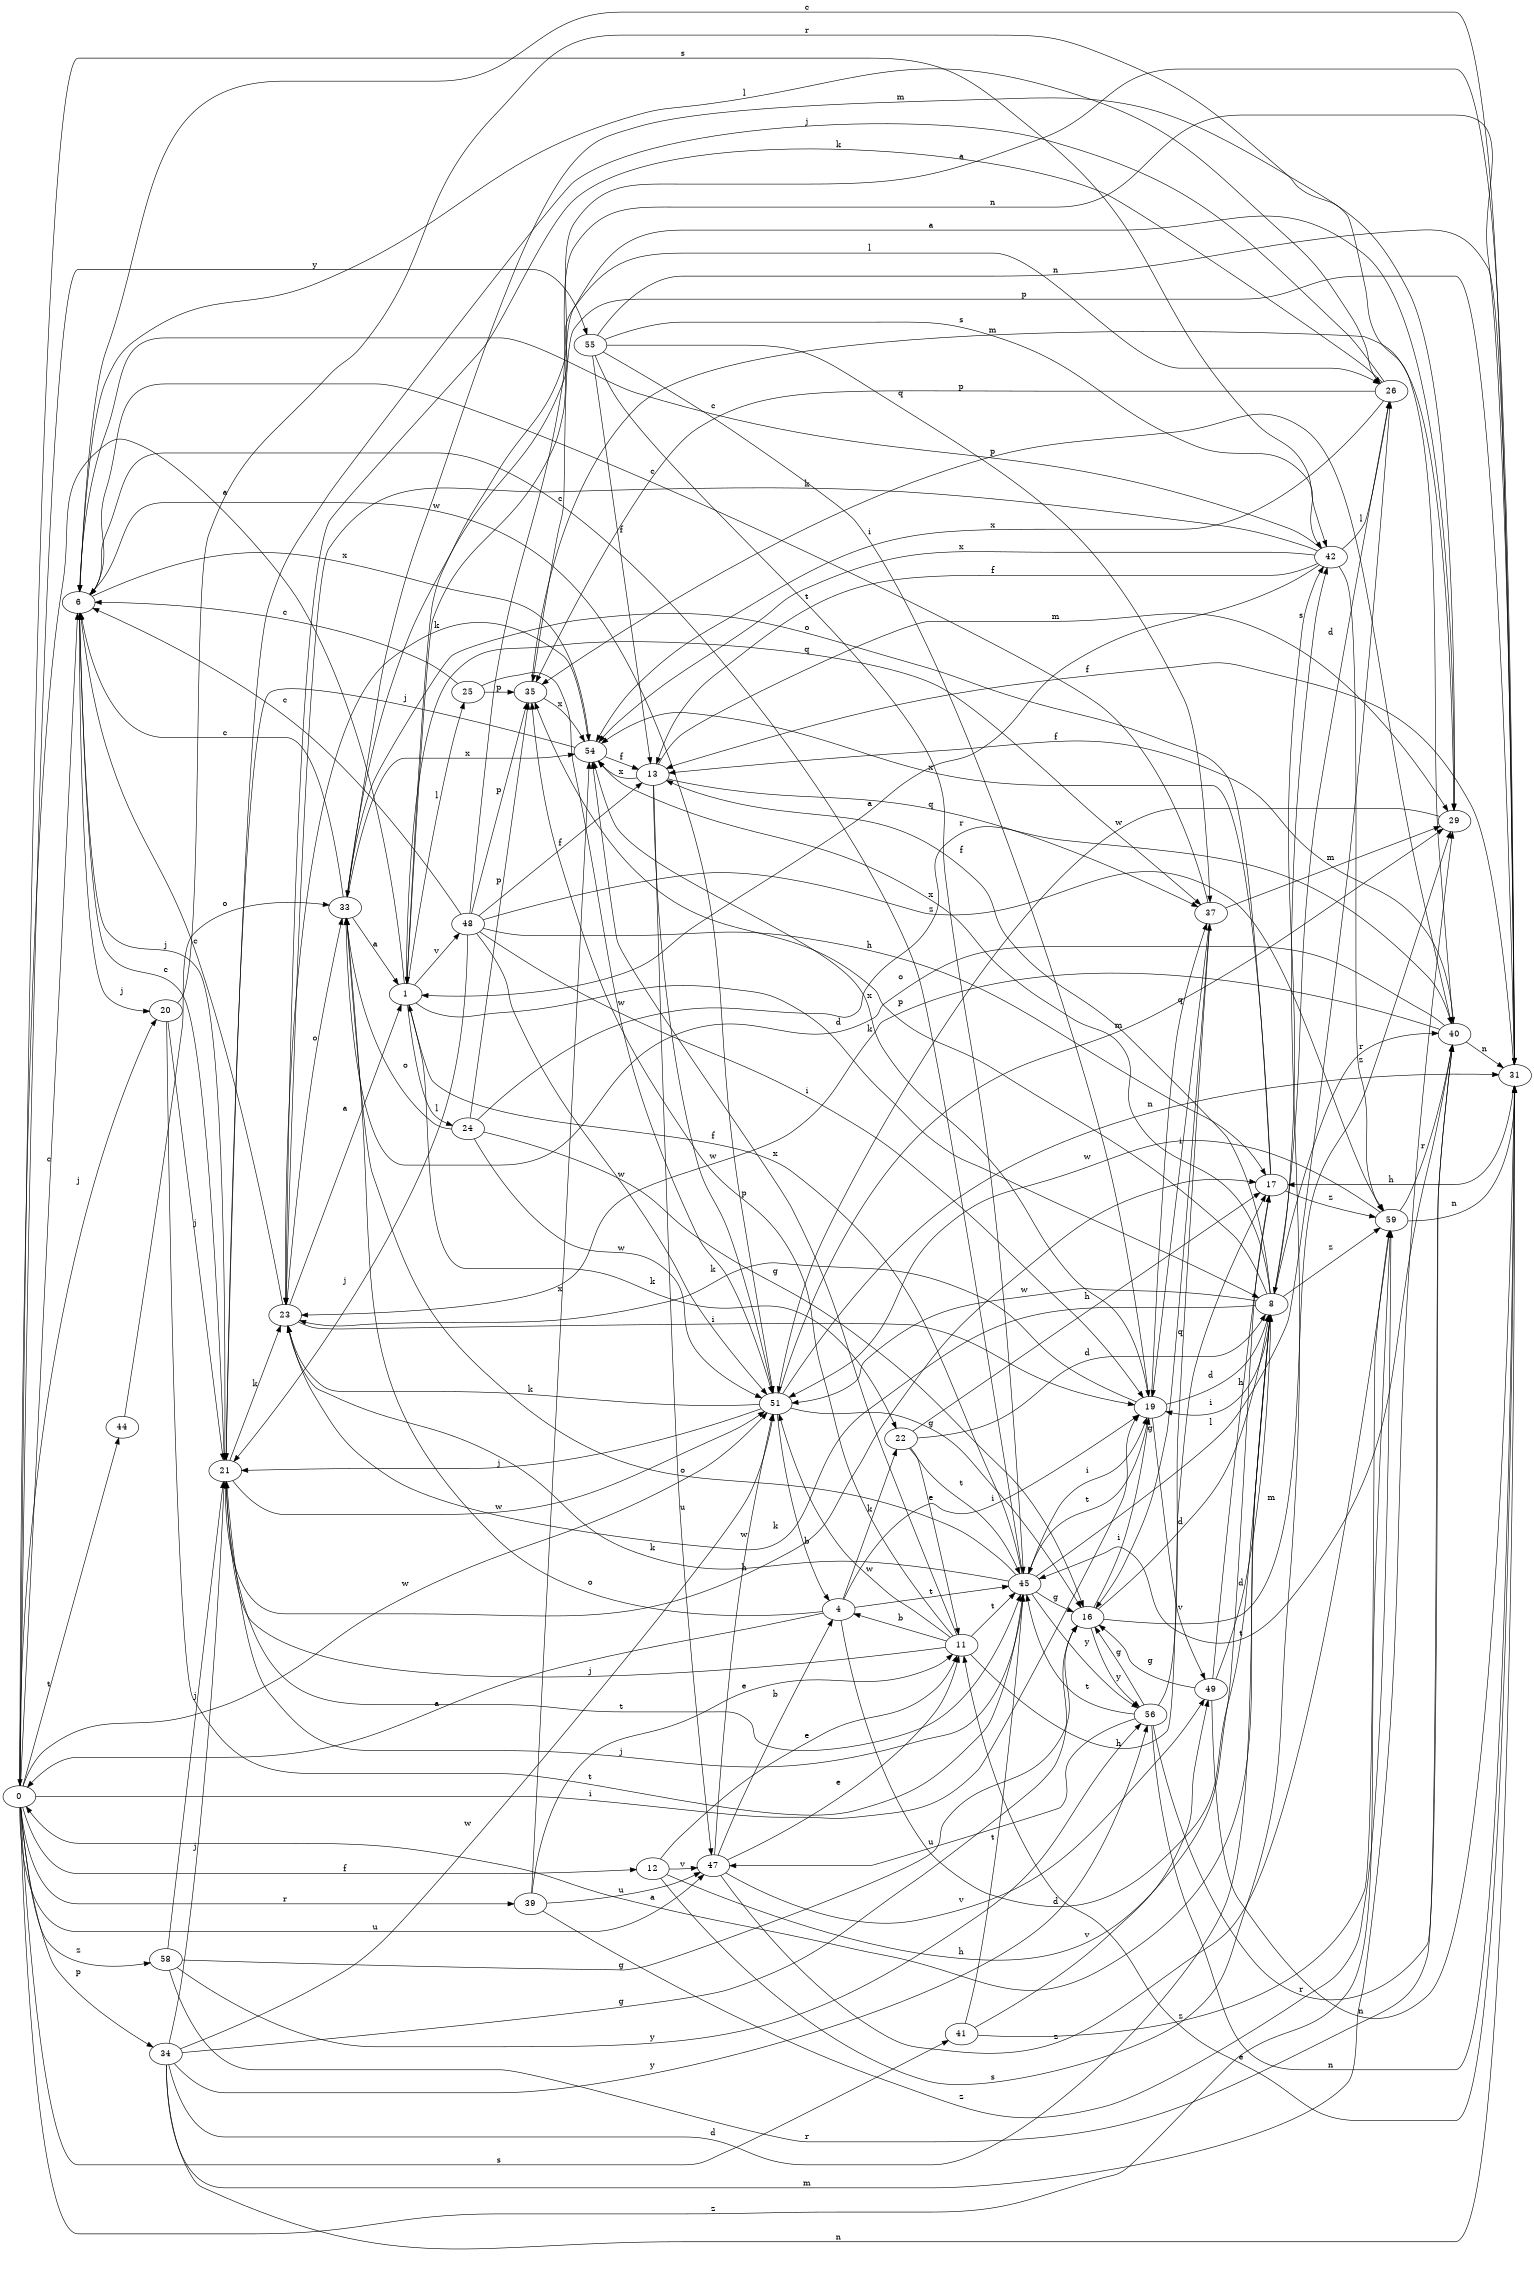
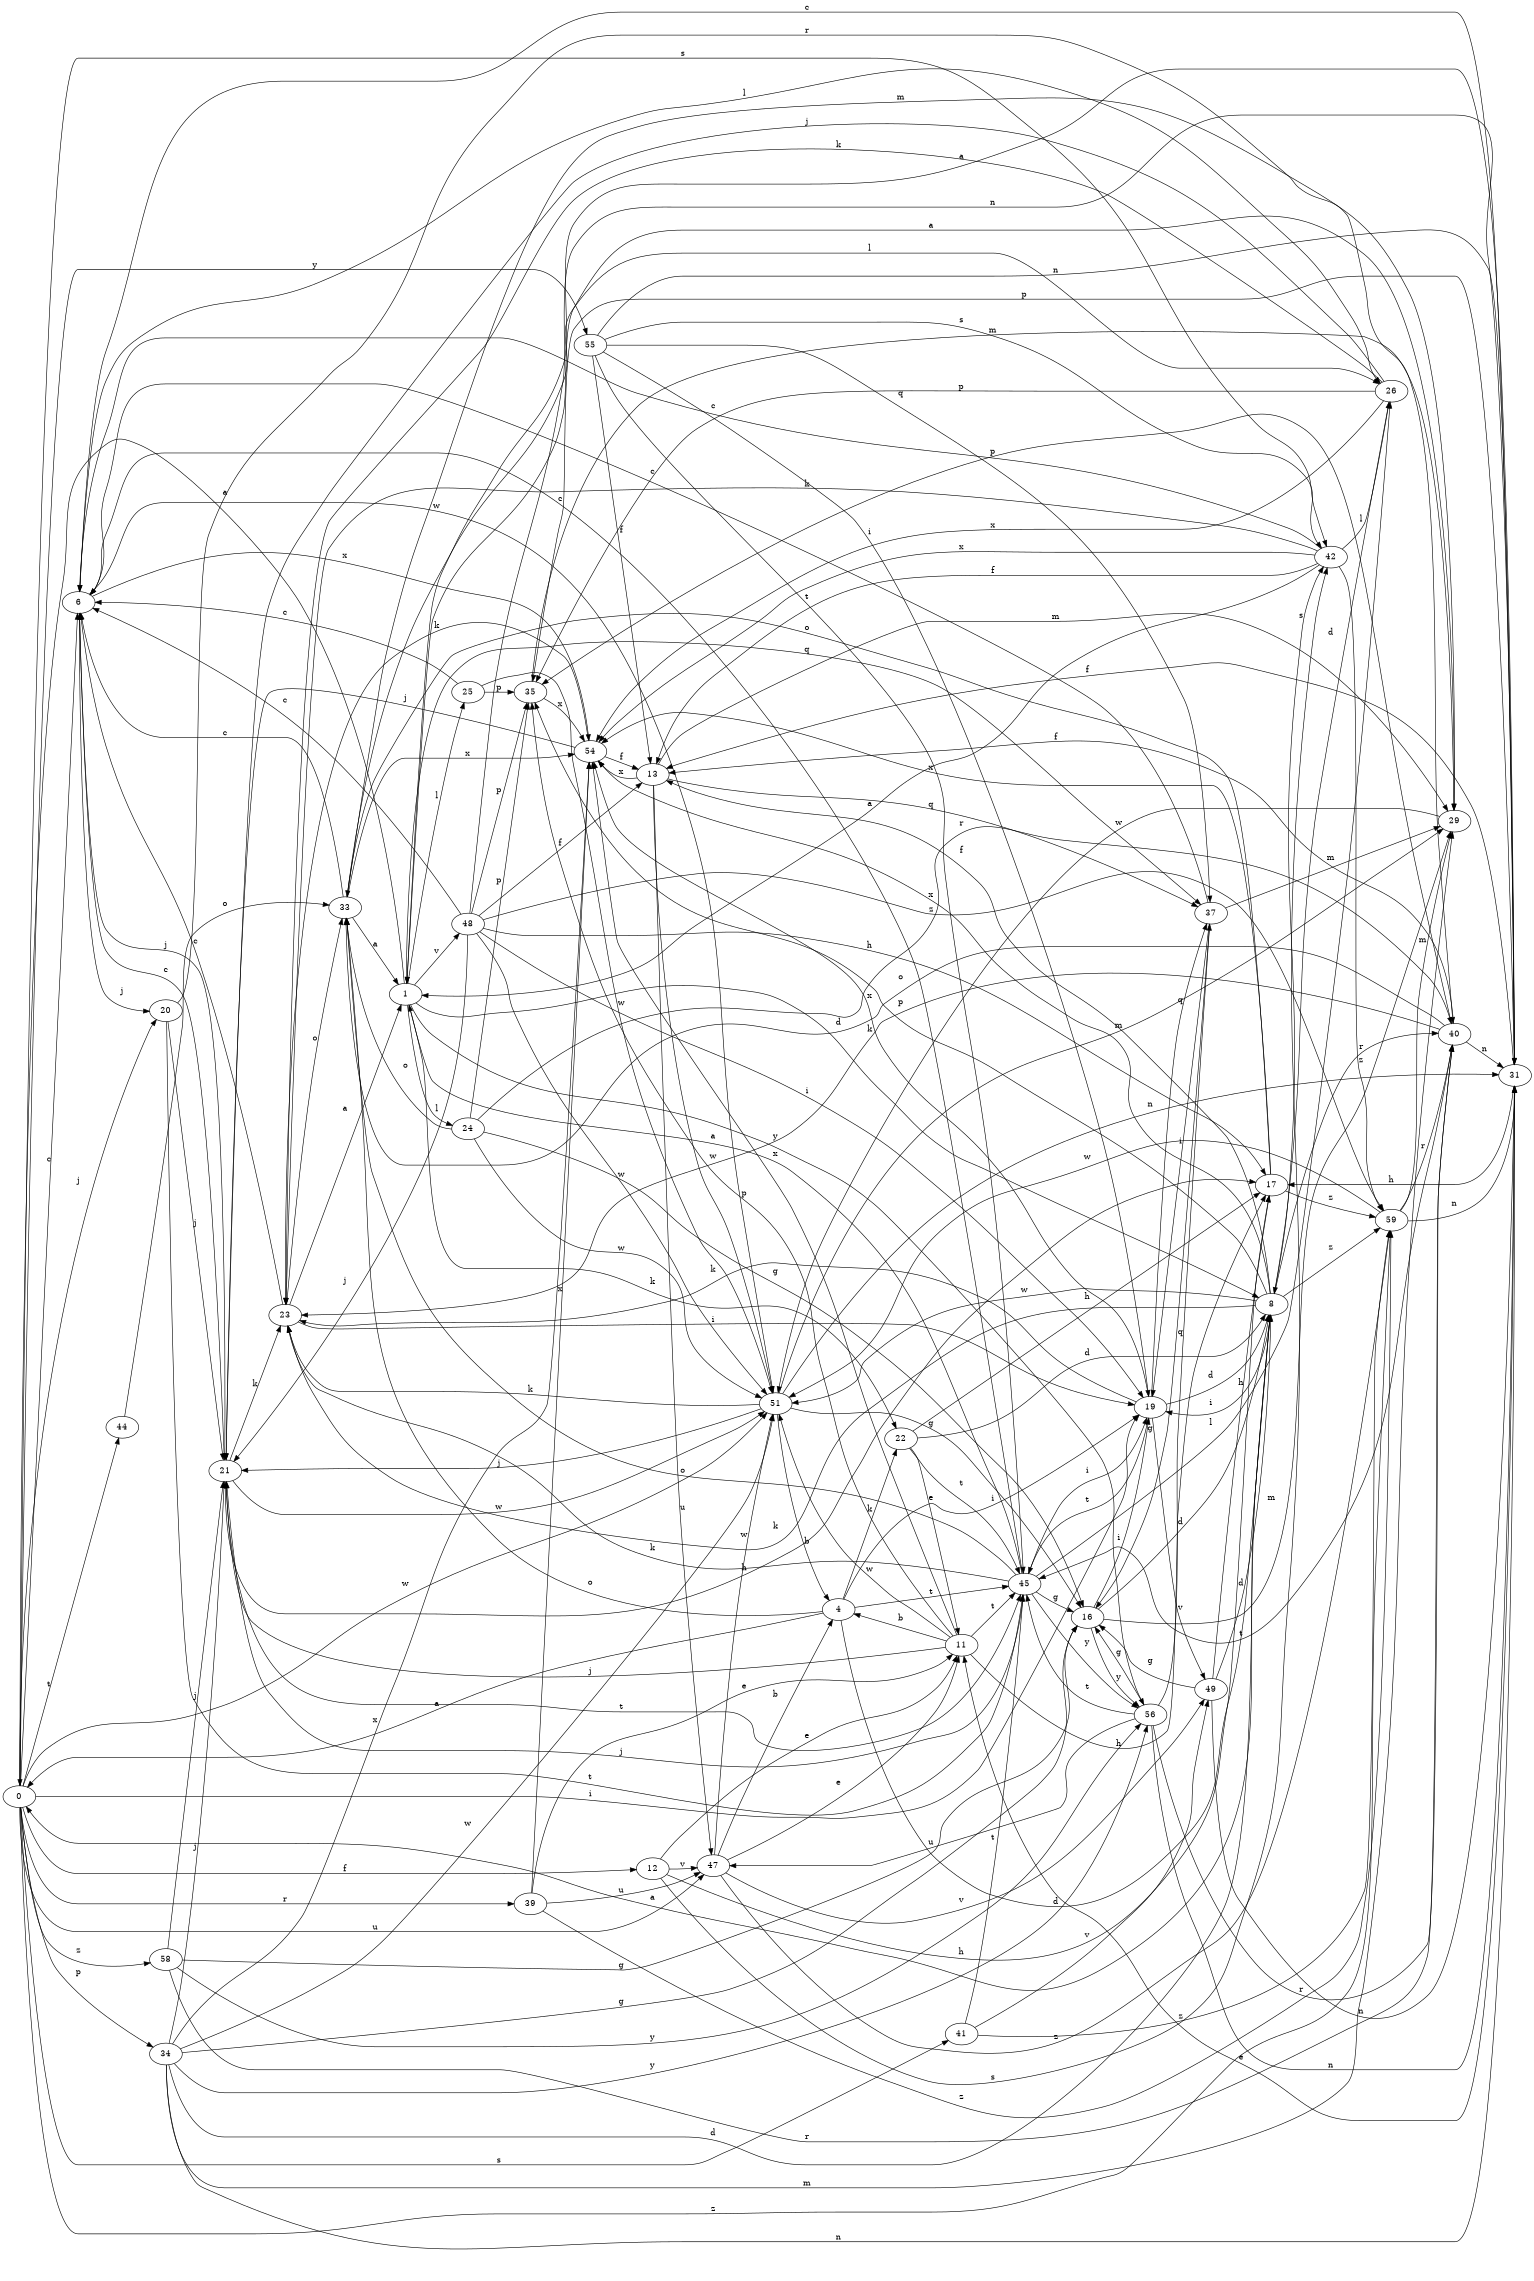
edge "59" -> "29": added, label "m"
edge "45" -> "1": label "f" -> "a"
edge "1" -> "56": added, label "y"
edge "34" -> "54": added, label "x"
